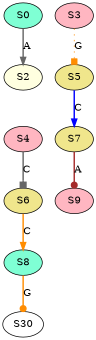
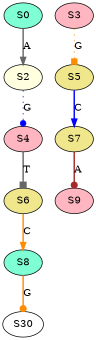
edge "S2" -> "S4": added, label "G"
edge "S4" -> "S6": label "C" -> "T"
